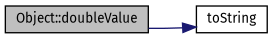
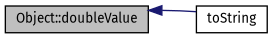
edge "Object::doubleValue" -> "toString": reversed
